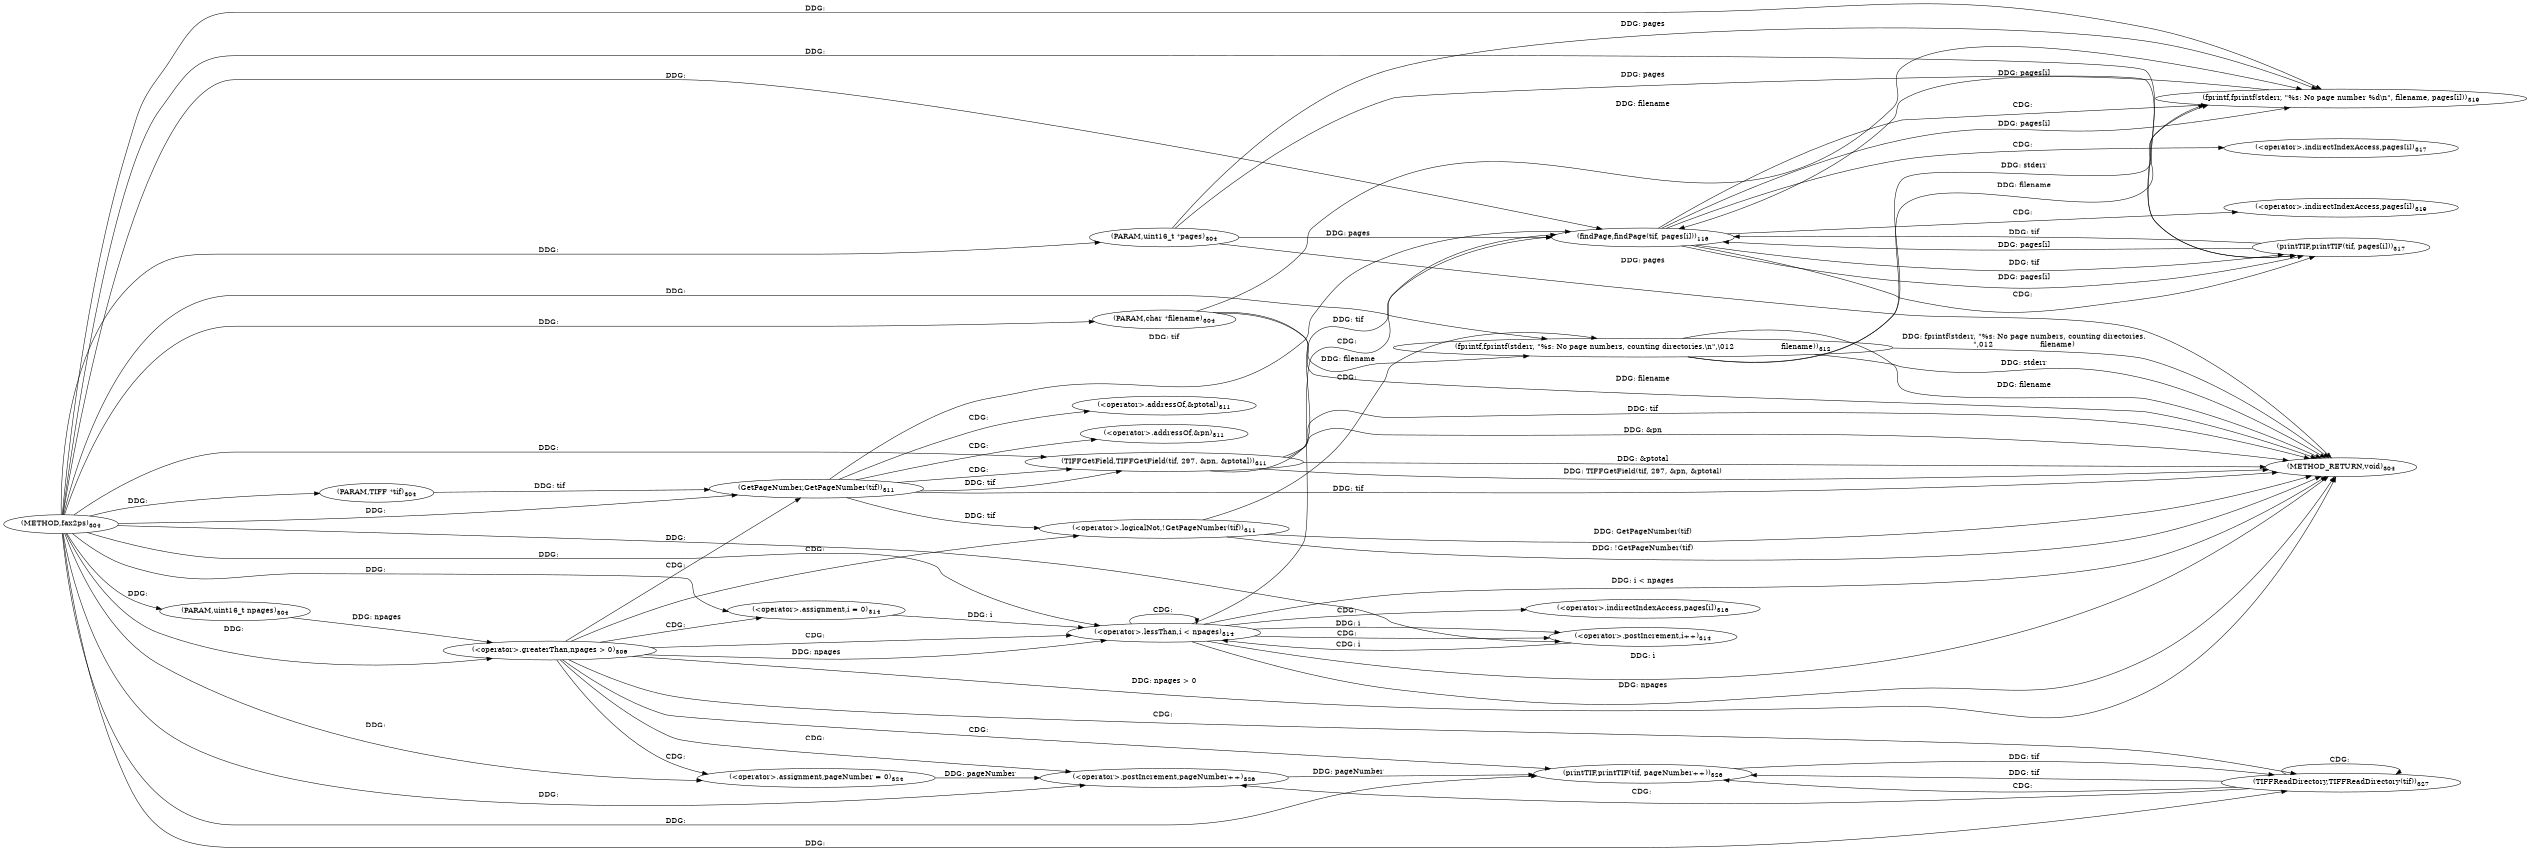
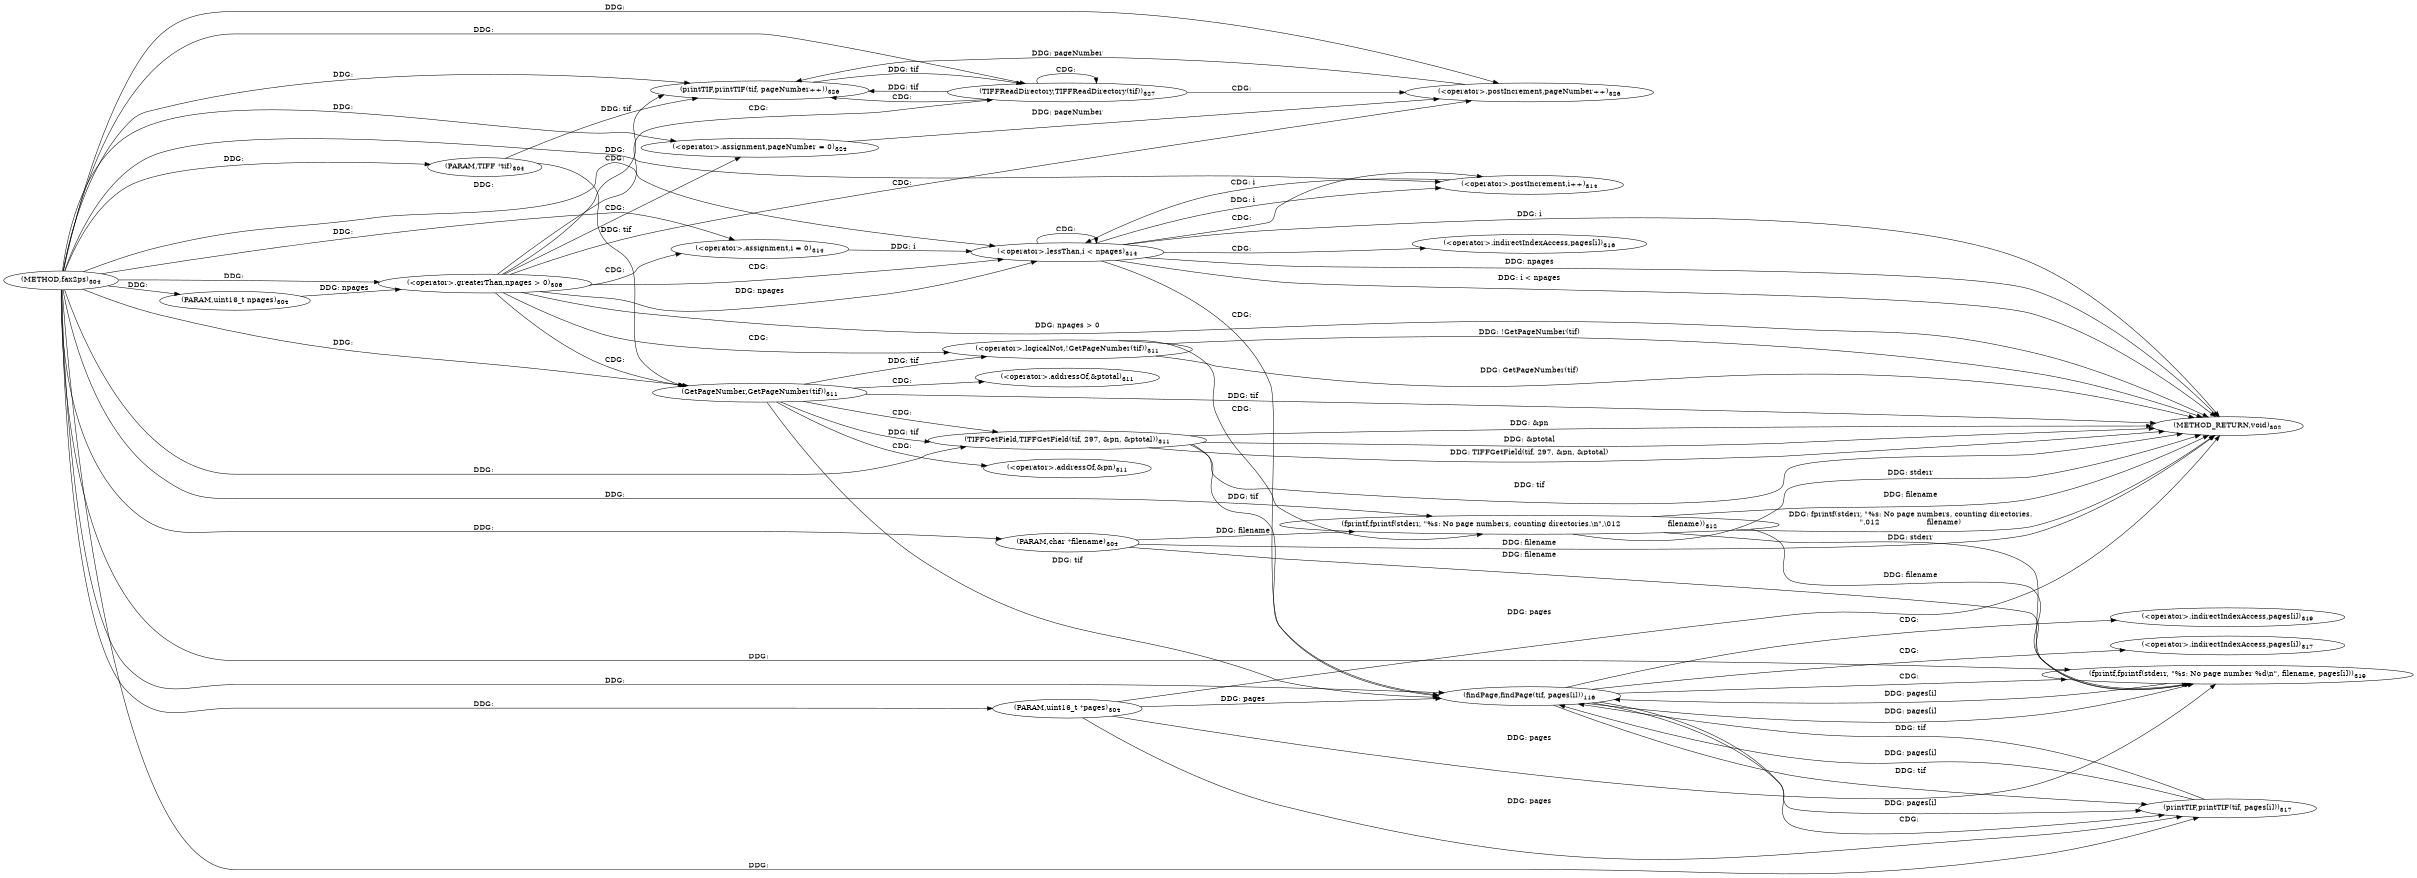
edge "(PARAM,TIFF *tif)" -> "(printTIF,printTIF(tif, pageNumber++))": added, label "DDG: tif"
node "(METHOD_RETURN,void)": text "304" -> "302"
